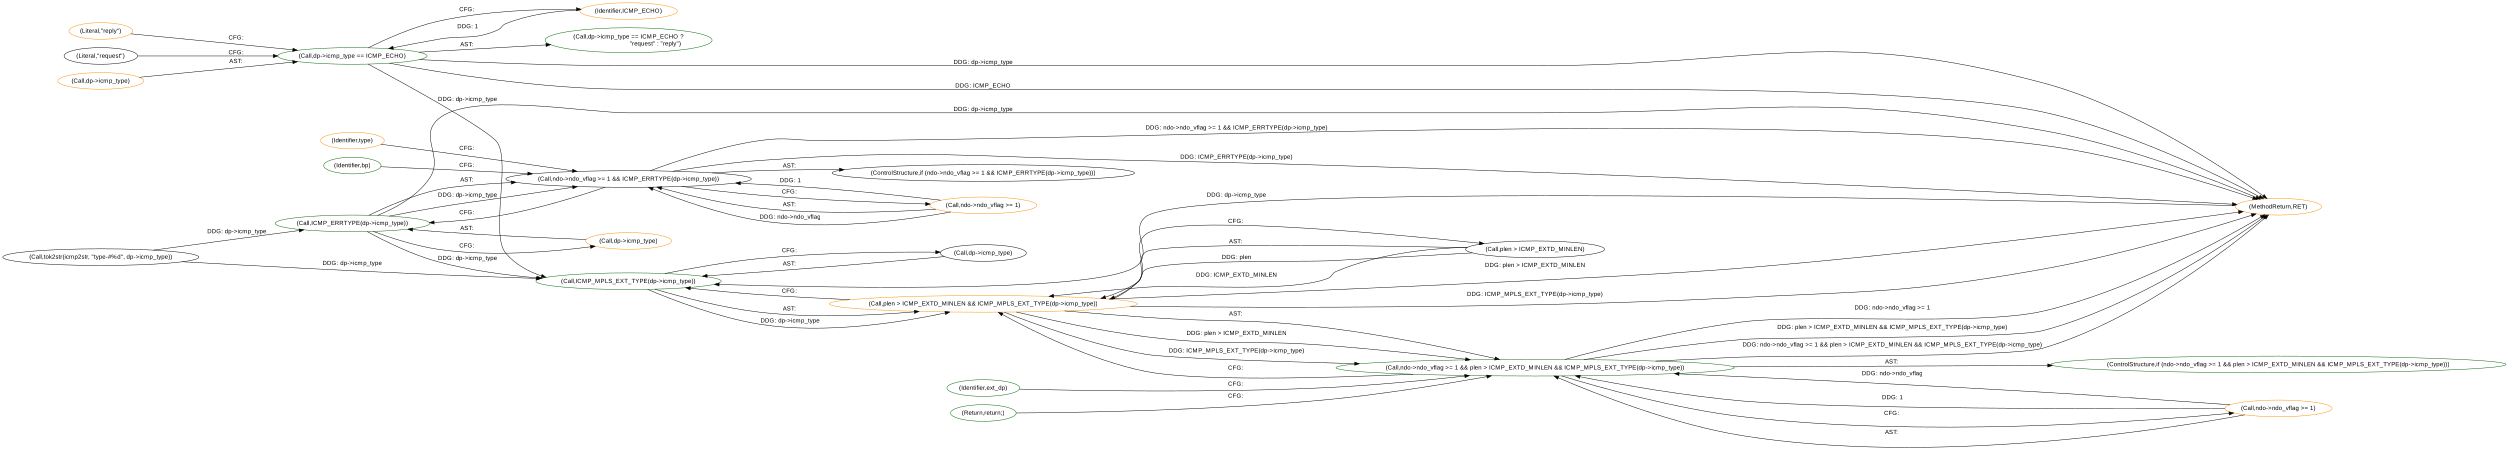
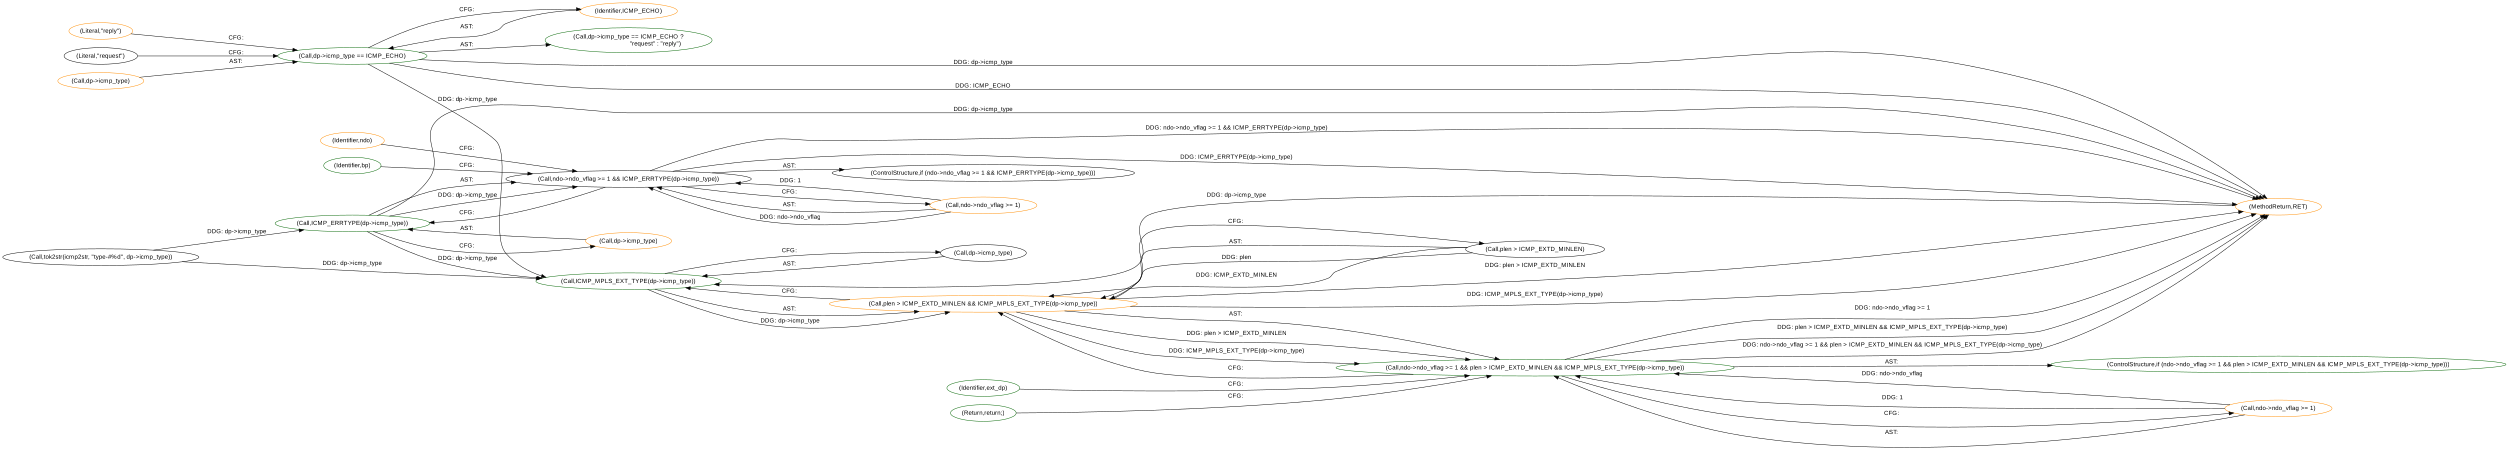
edge "(Identifier,ICMP_ECHO)" -> "(Call,dp->icmp_type == ICMP_ECHO)": label "DDG: 1" -> "AST: "
node "(Identifier,type)": label "(Identifier,type)" -> "(Identifier,ndo)"
